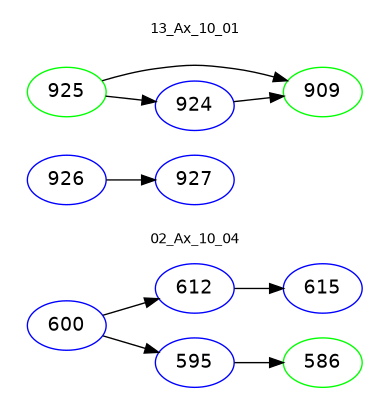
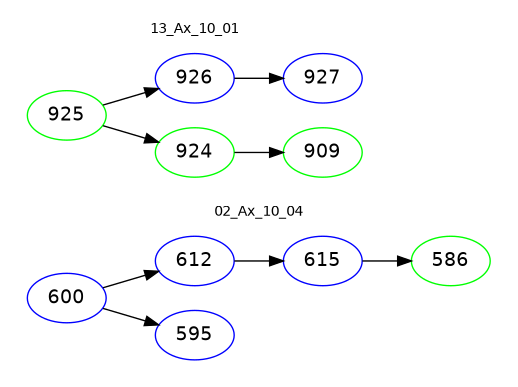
edge "925" -> "909": now "925" -> "926"
node "924": color blue -> green
edge "595" -> "586": now "615" -> "586"
